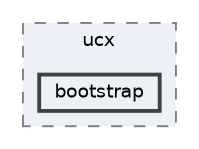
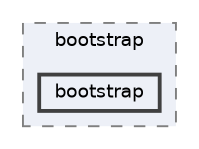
cluster "ucx": label "ucx" -> "bootstrap"
